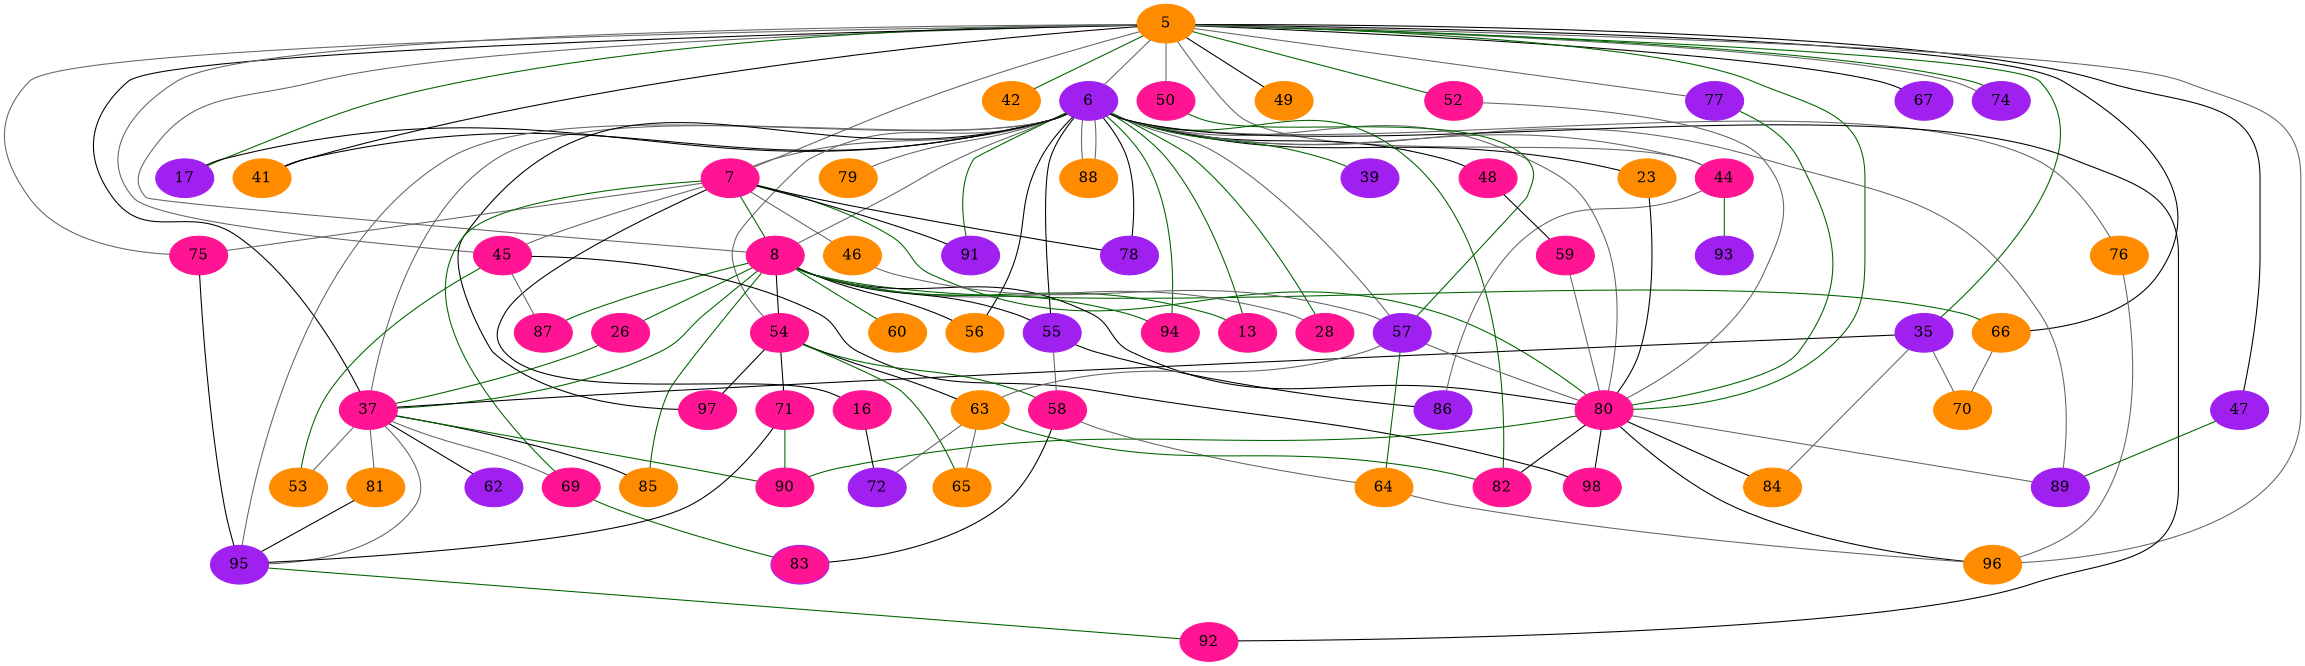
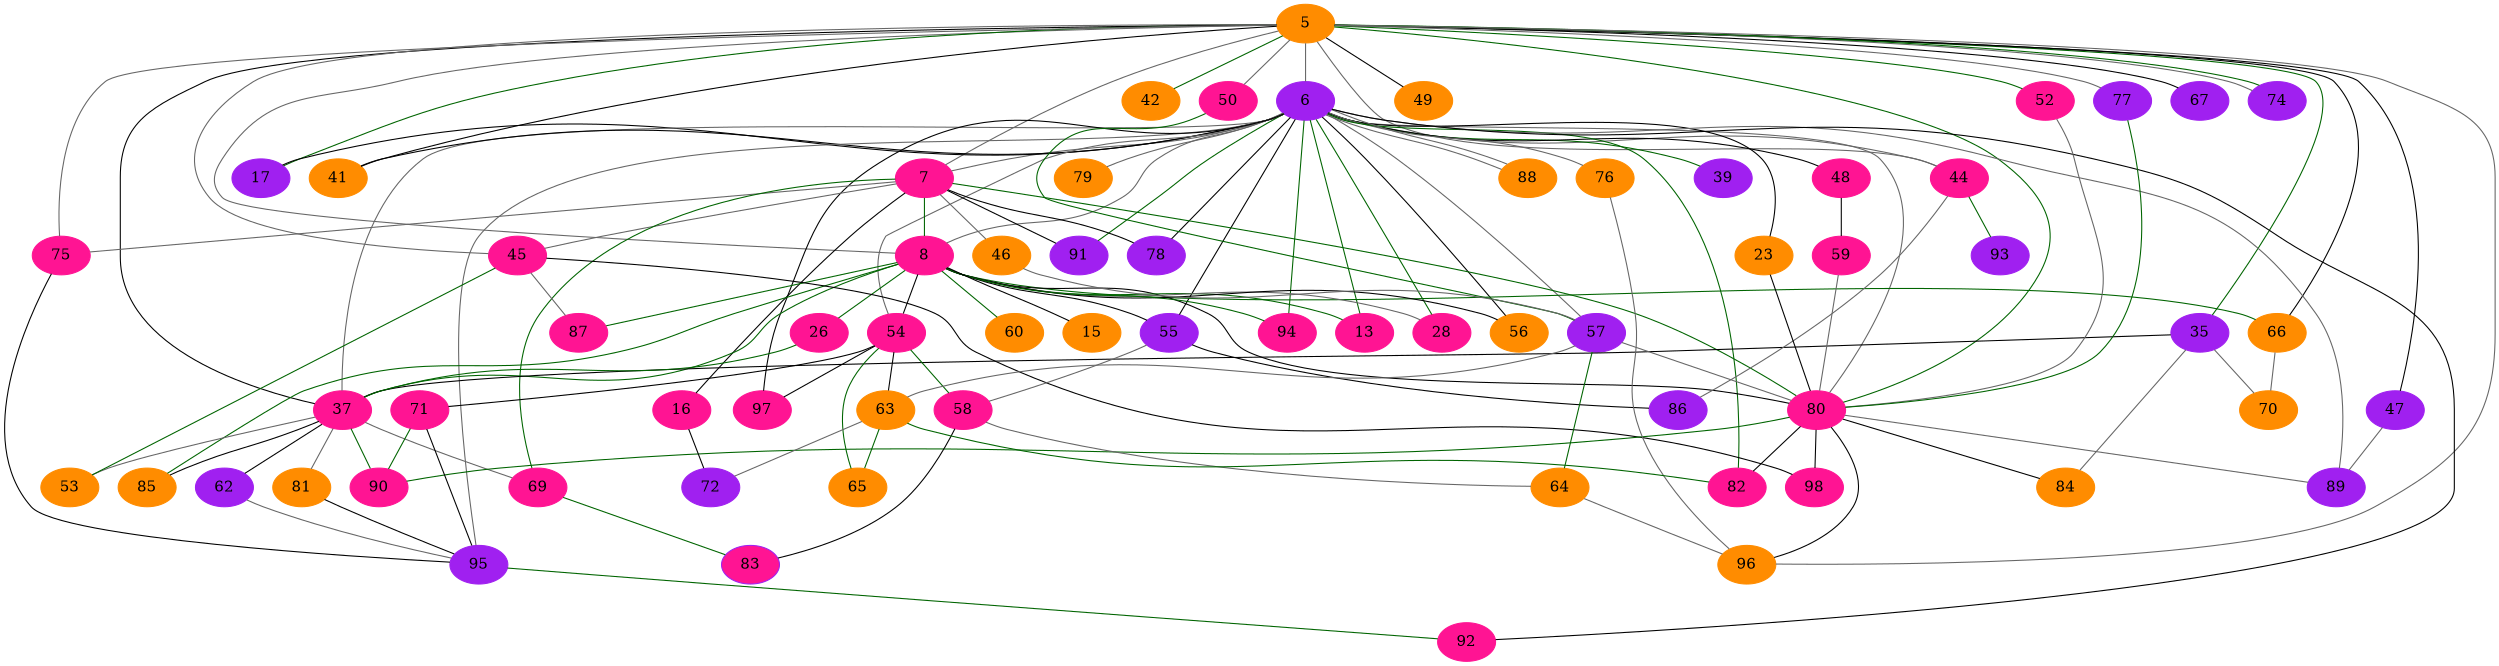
node "15": added
edge "47" -- "89": color darkgreen -> gray40
edge "63" -- "65": color gray40 -> darkgreen
edge "37" -- "95": now "62" -- "95"
